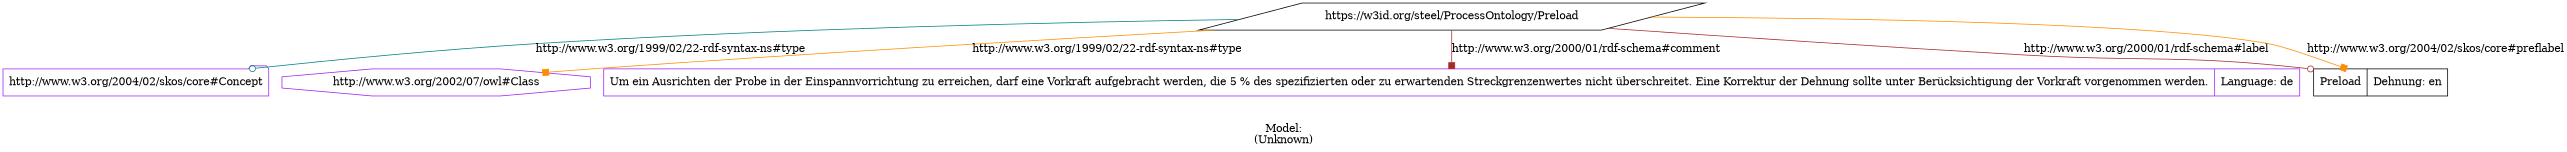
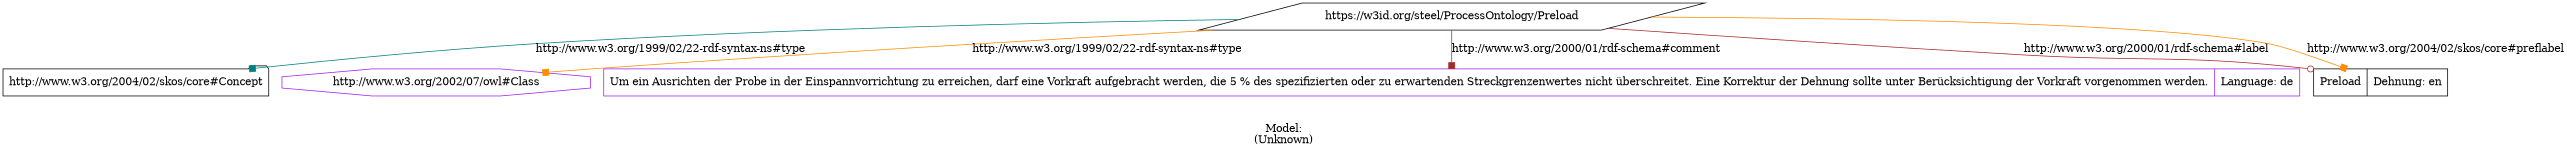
edge "https://w3id.org/steel/ProcessOntology/Preload" -> "http://www.w3.org/2004/02/skos/core#Concept": arrowhead odot -> box
node "http://www.w3.org/2004/02/skos/core#Concept": color purple -> black
